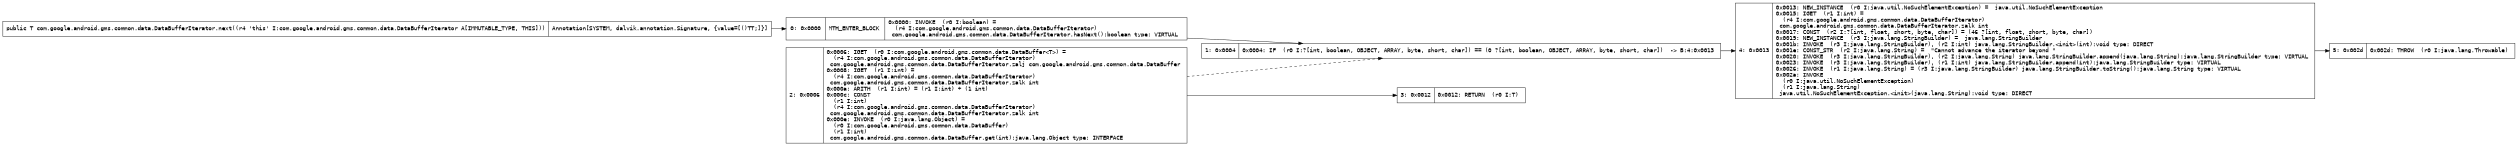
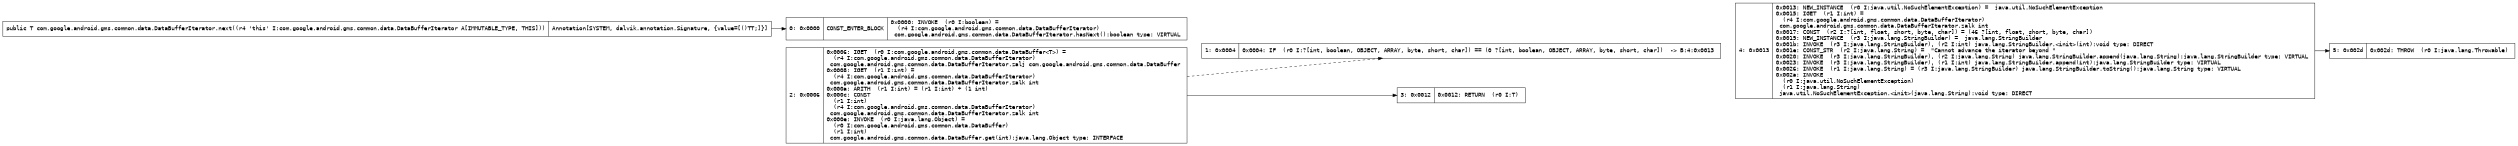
node "0: 0x0000": text "MTH_ENTER_BLOCK" -> "CONST_ENTER_BLOCK"
edge "0: 0x0000" -> "1: 0x0004": removed
edge "1: 0x0004" -> "4: 0x0013": removed
